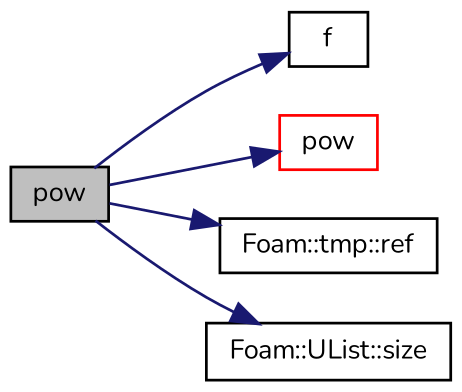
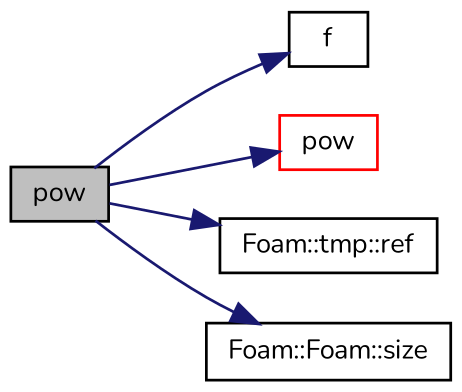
node "Foam::UList::size": label "Foam::UList::size" -> "Foam::Foam::size"
